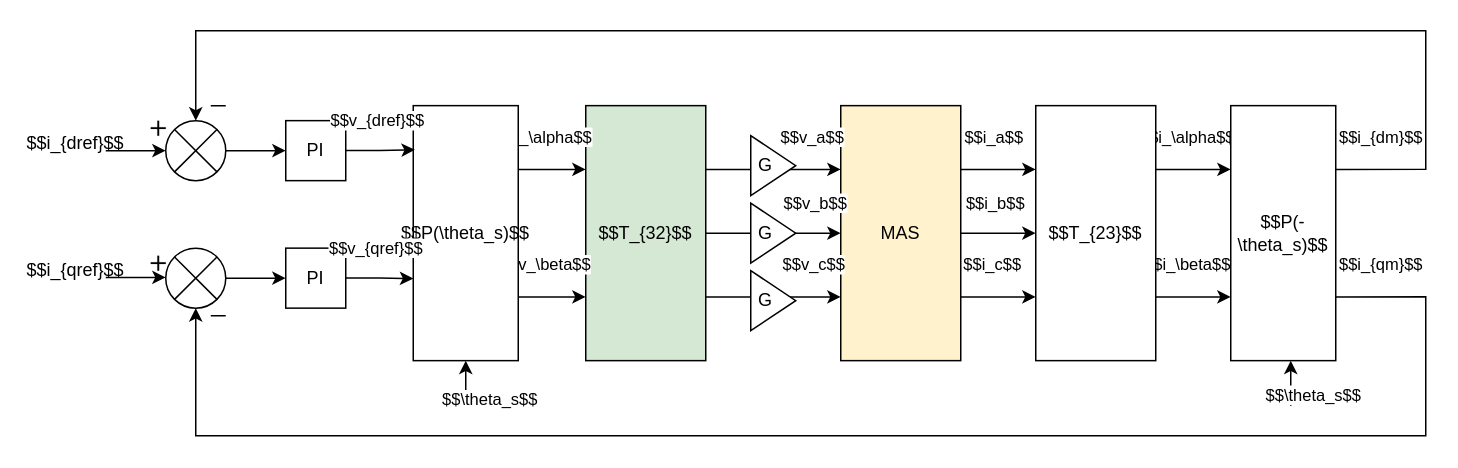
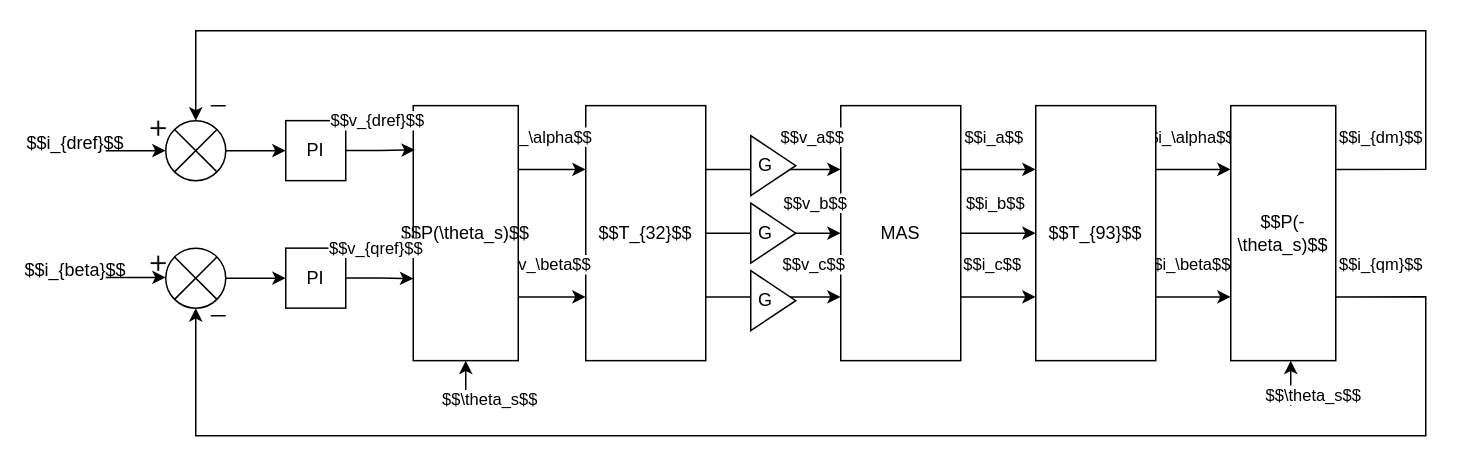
node "$$T_{32}$$": fillcolor #d5e8d4 -> #ffffff
node "MAS": fillcolor #fff2cc -> #ffffff
node "$$T_{23}$$": label "$$T_{23}$$" -> "$$T_{93}$$"
node "$$i_{qref}$$": label "$$i_{qref}$$" -> "$$i_{beta}$$"
